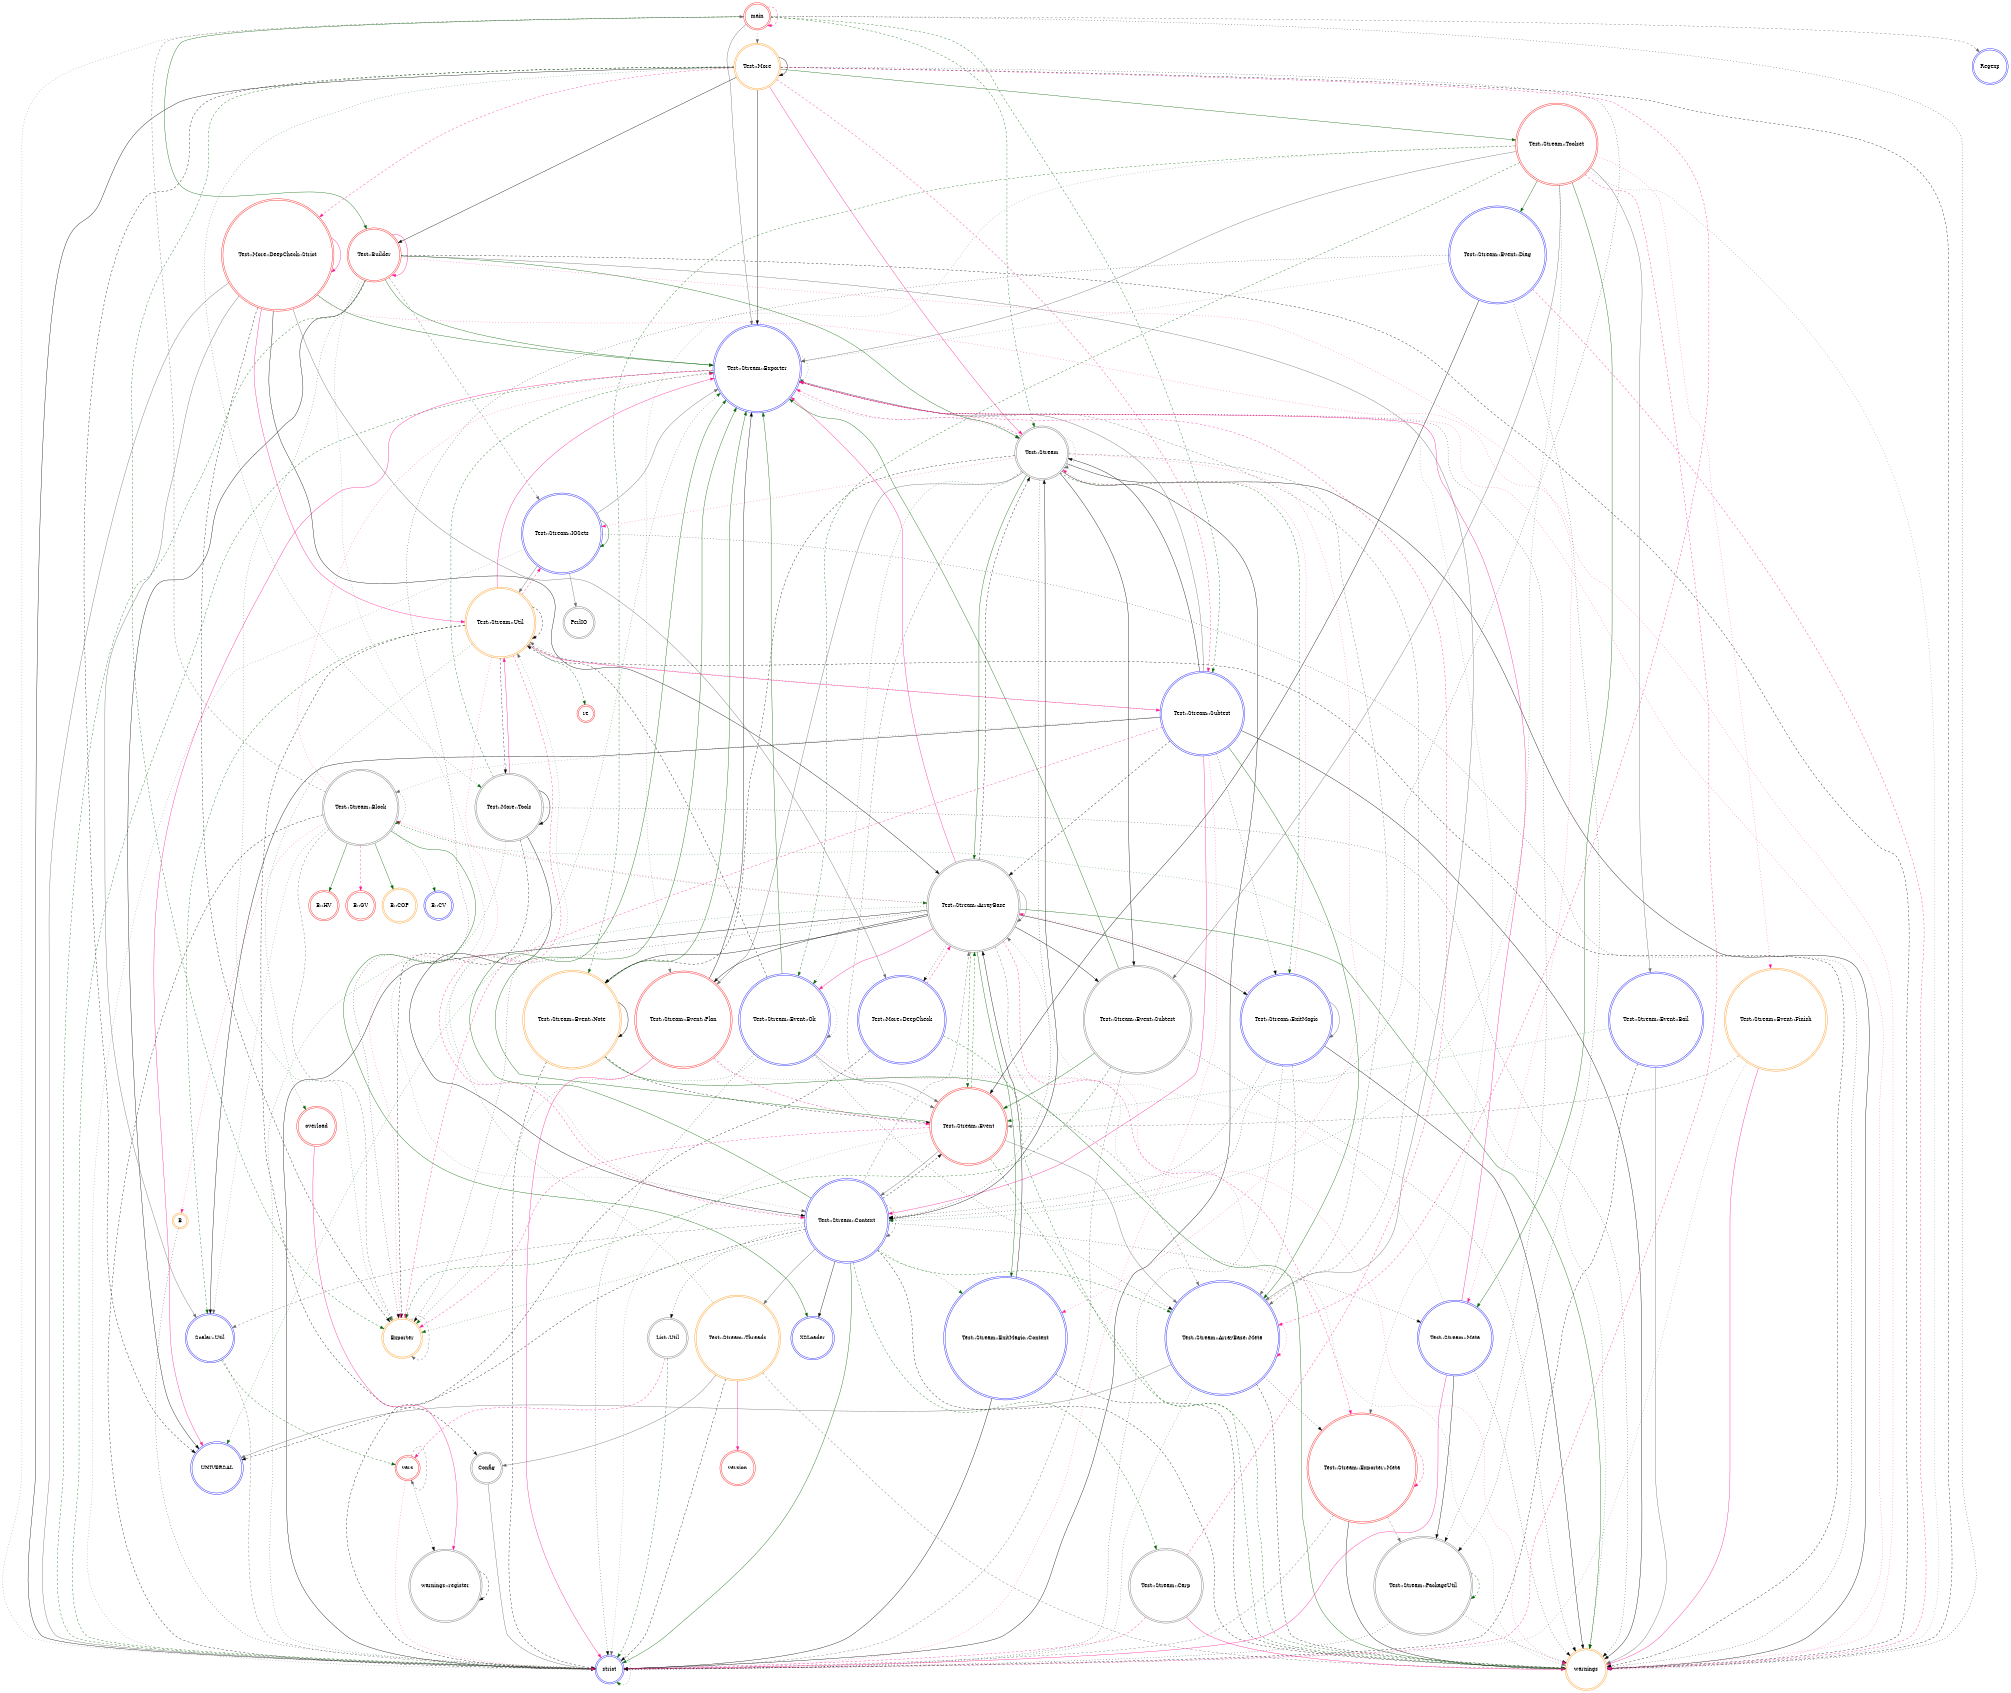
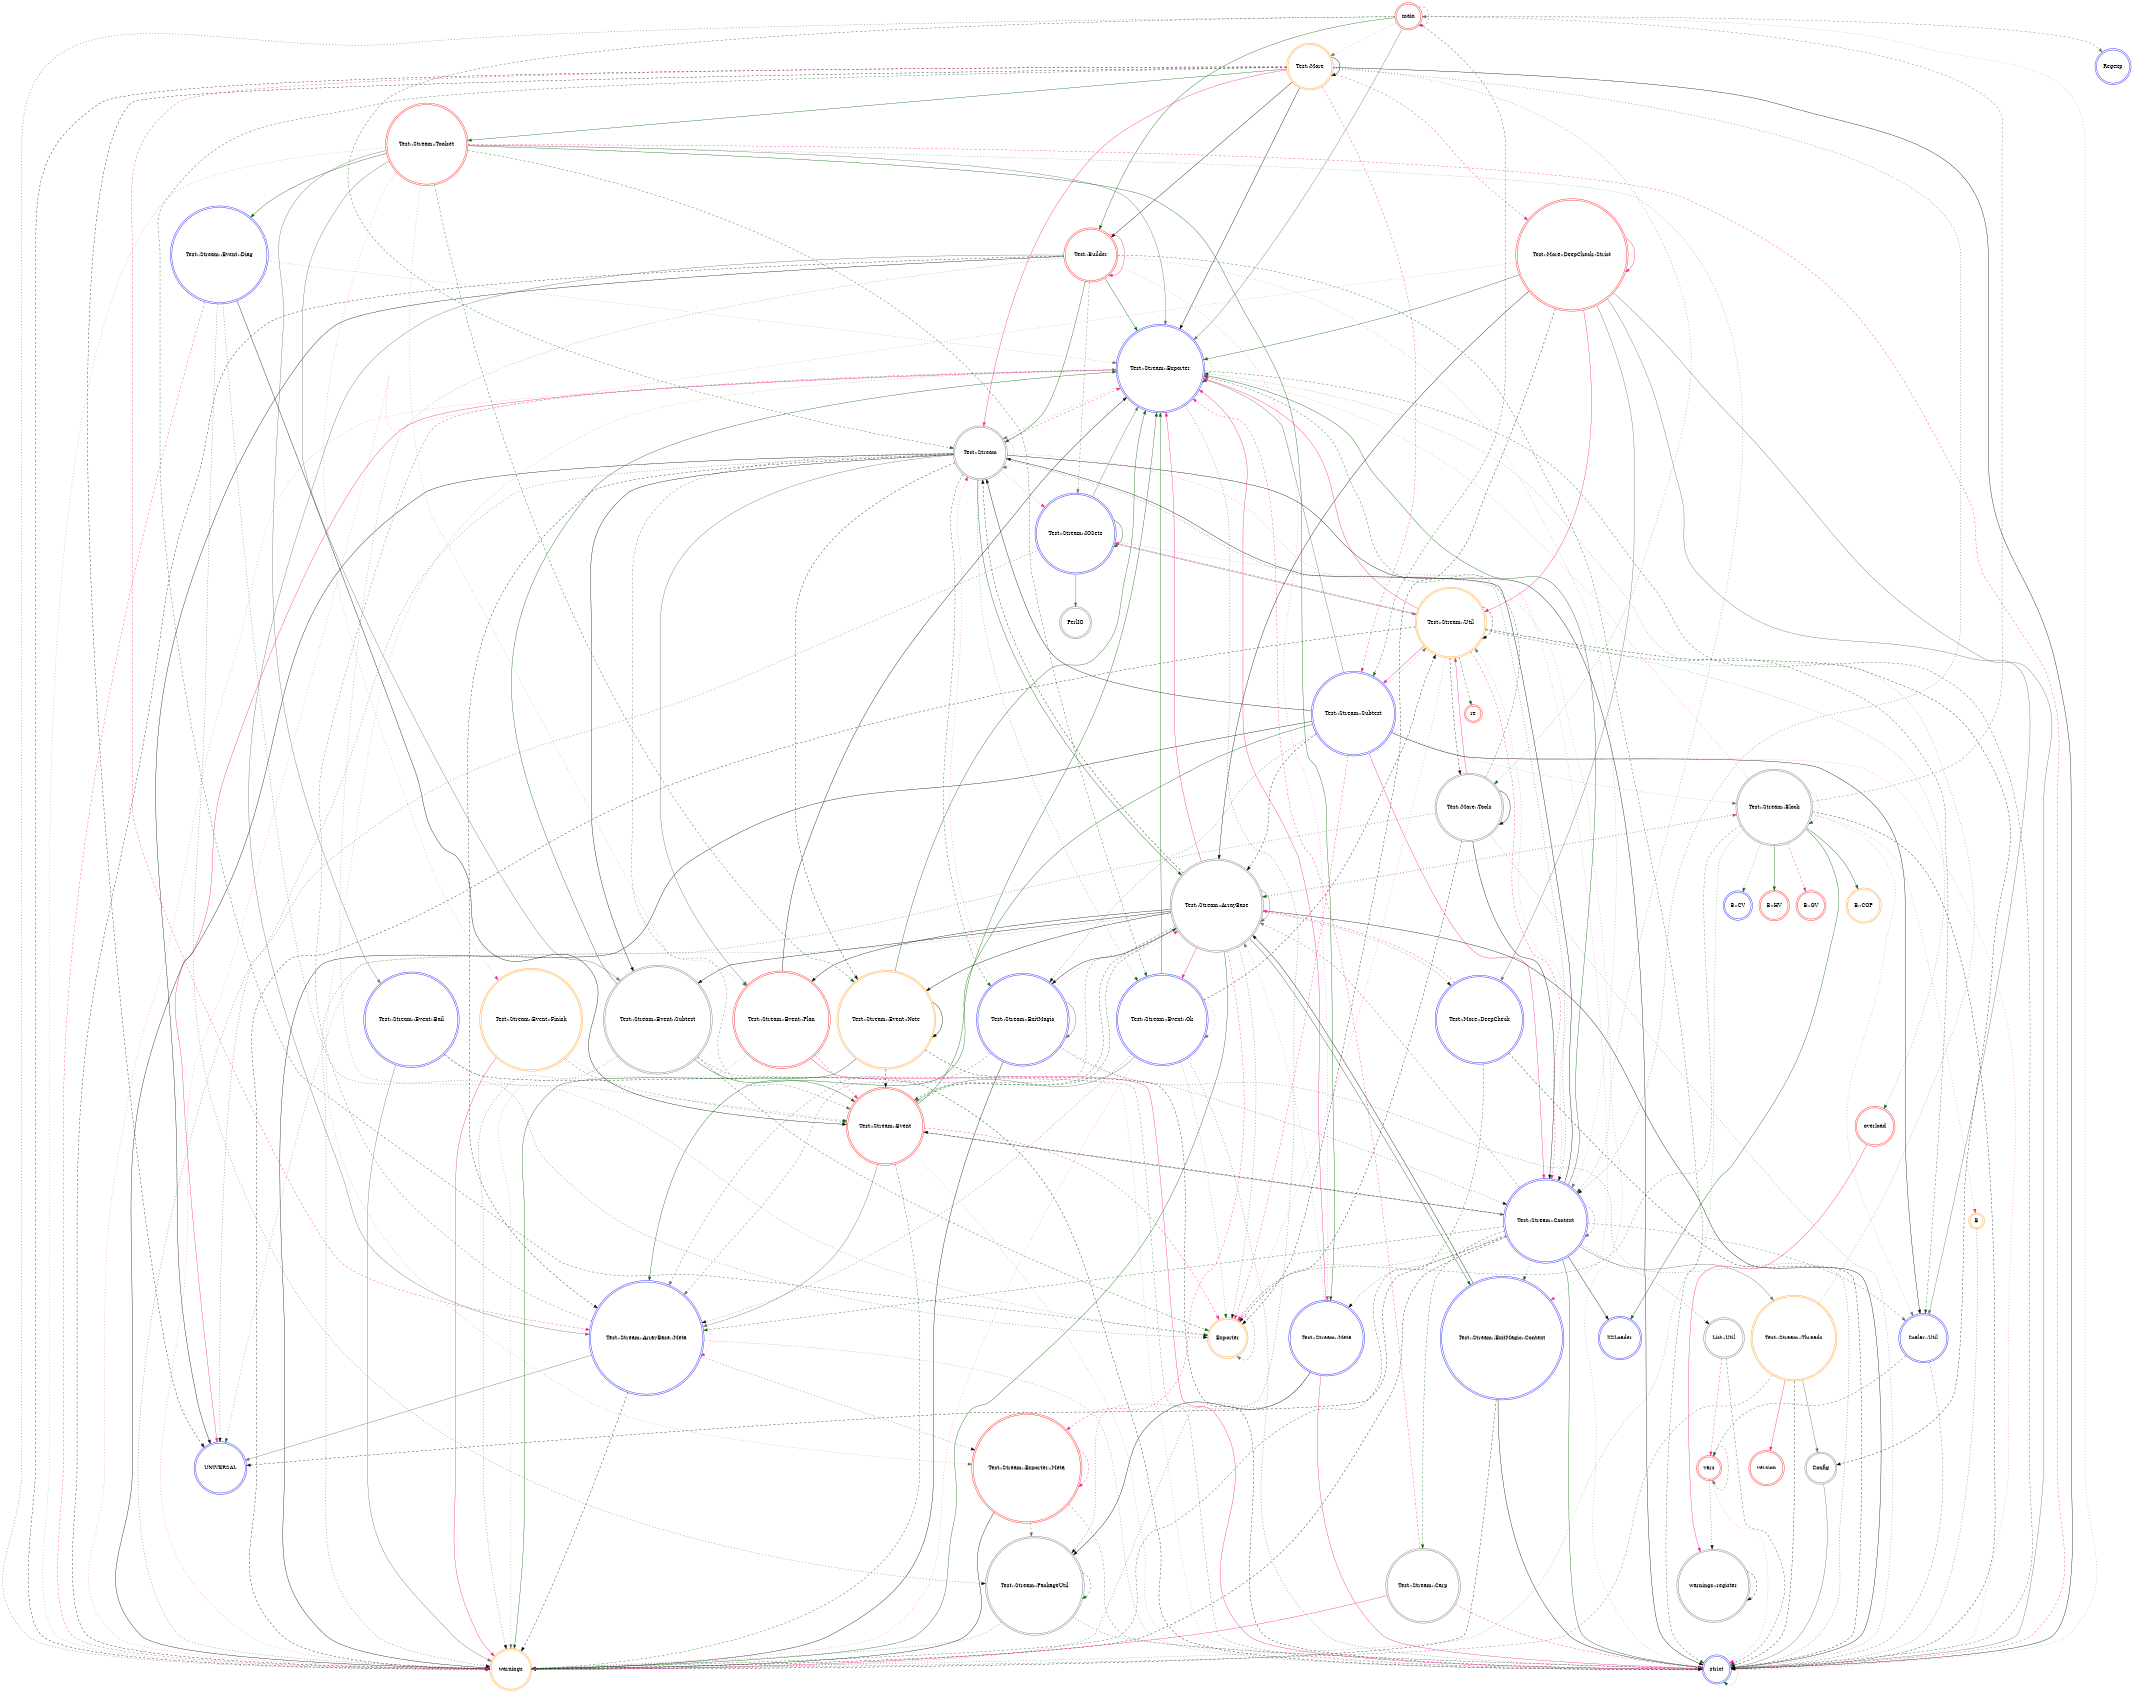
edge "Test::Stream" -> "UNIVERSAL": added
edge "Test::Stream" -> "Test::Stream::ArrayBase::Meta": color gray40 -> black
